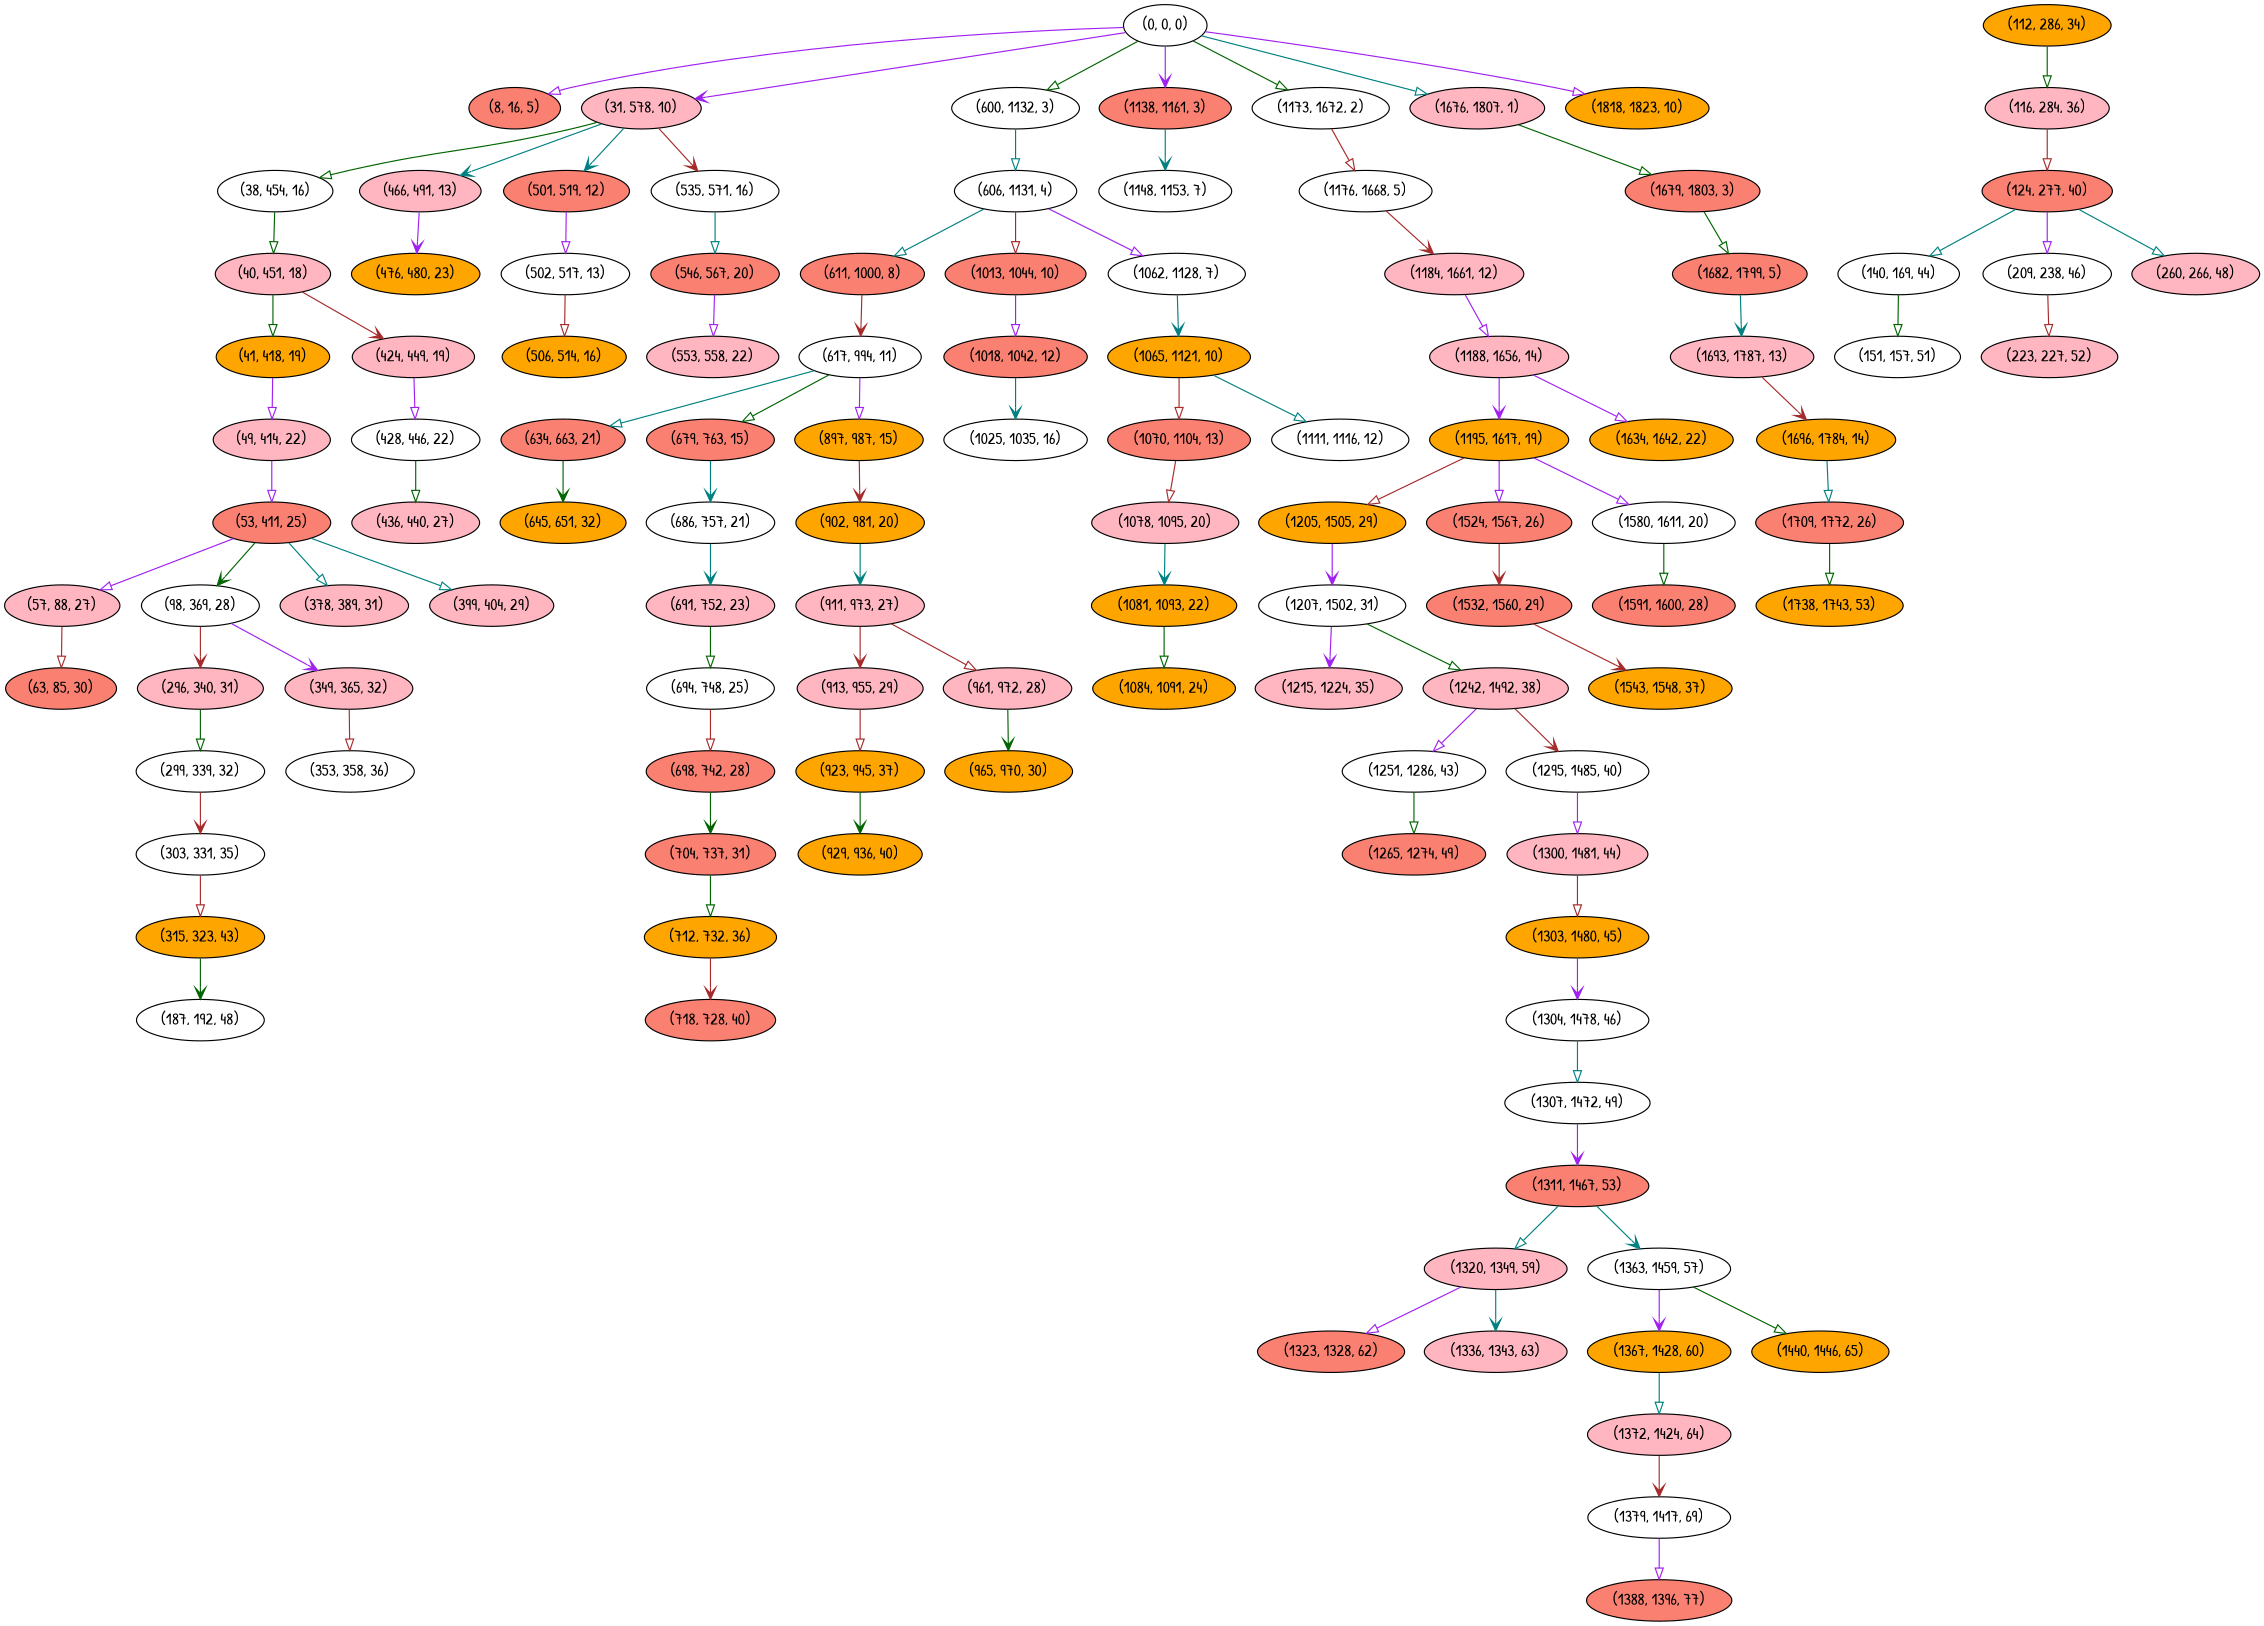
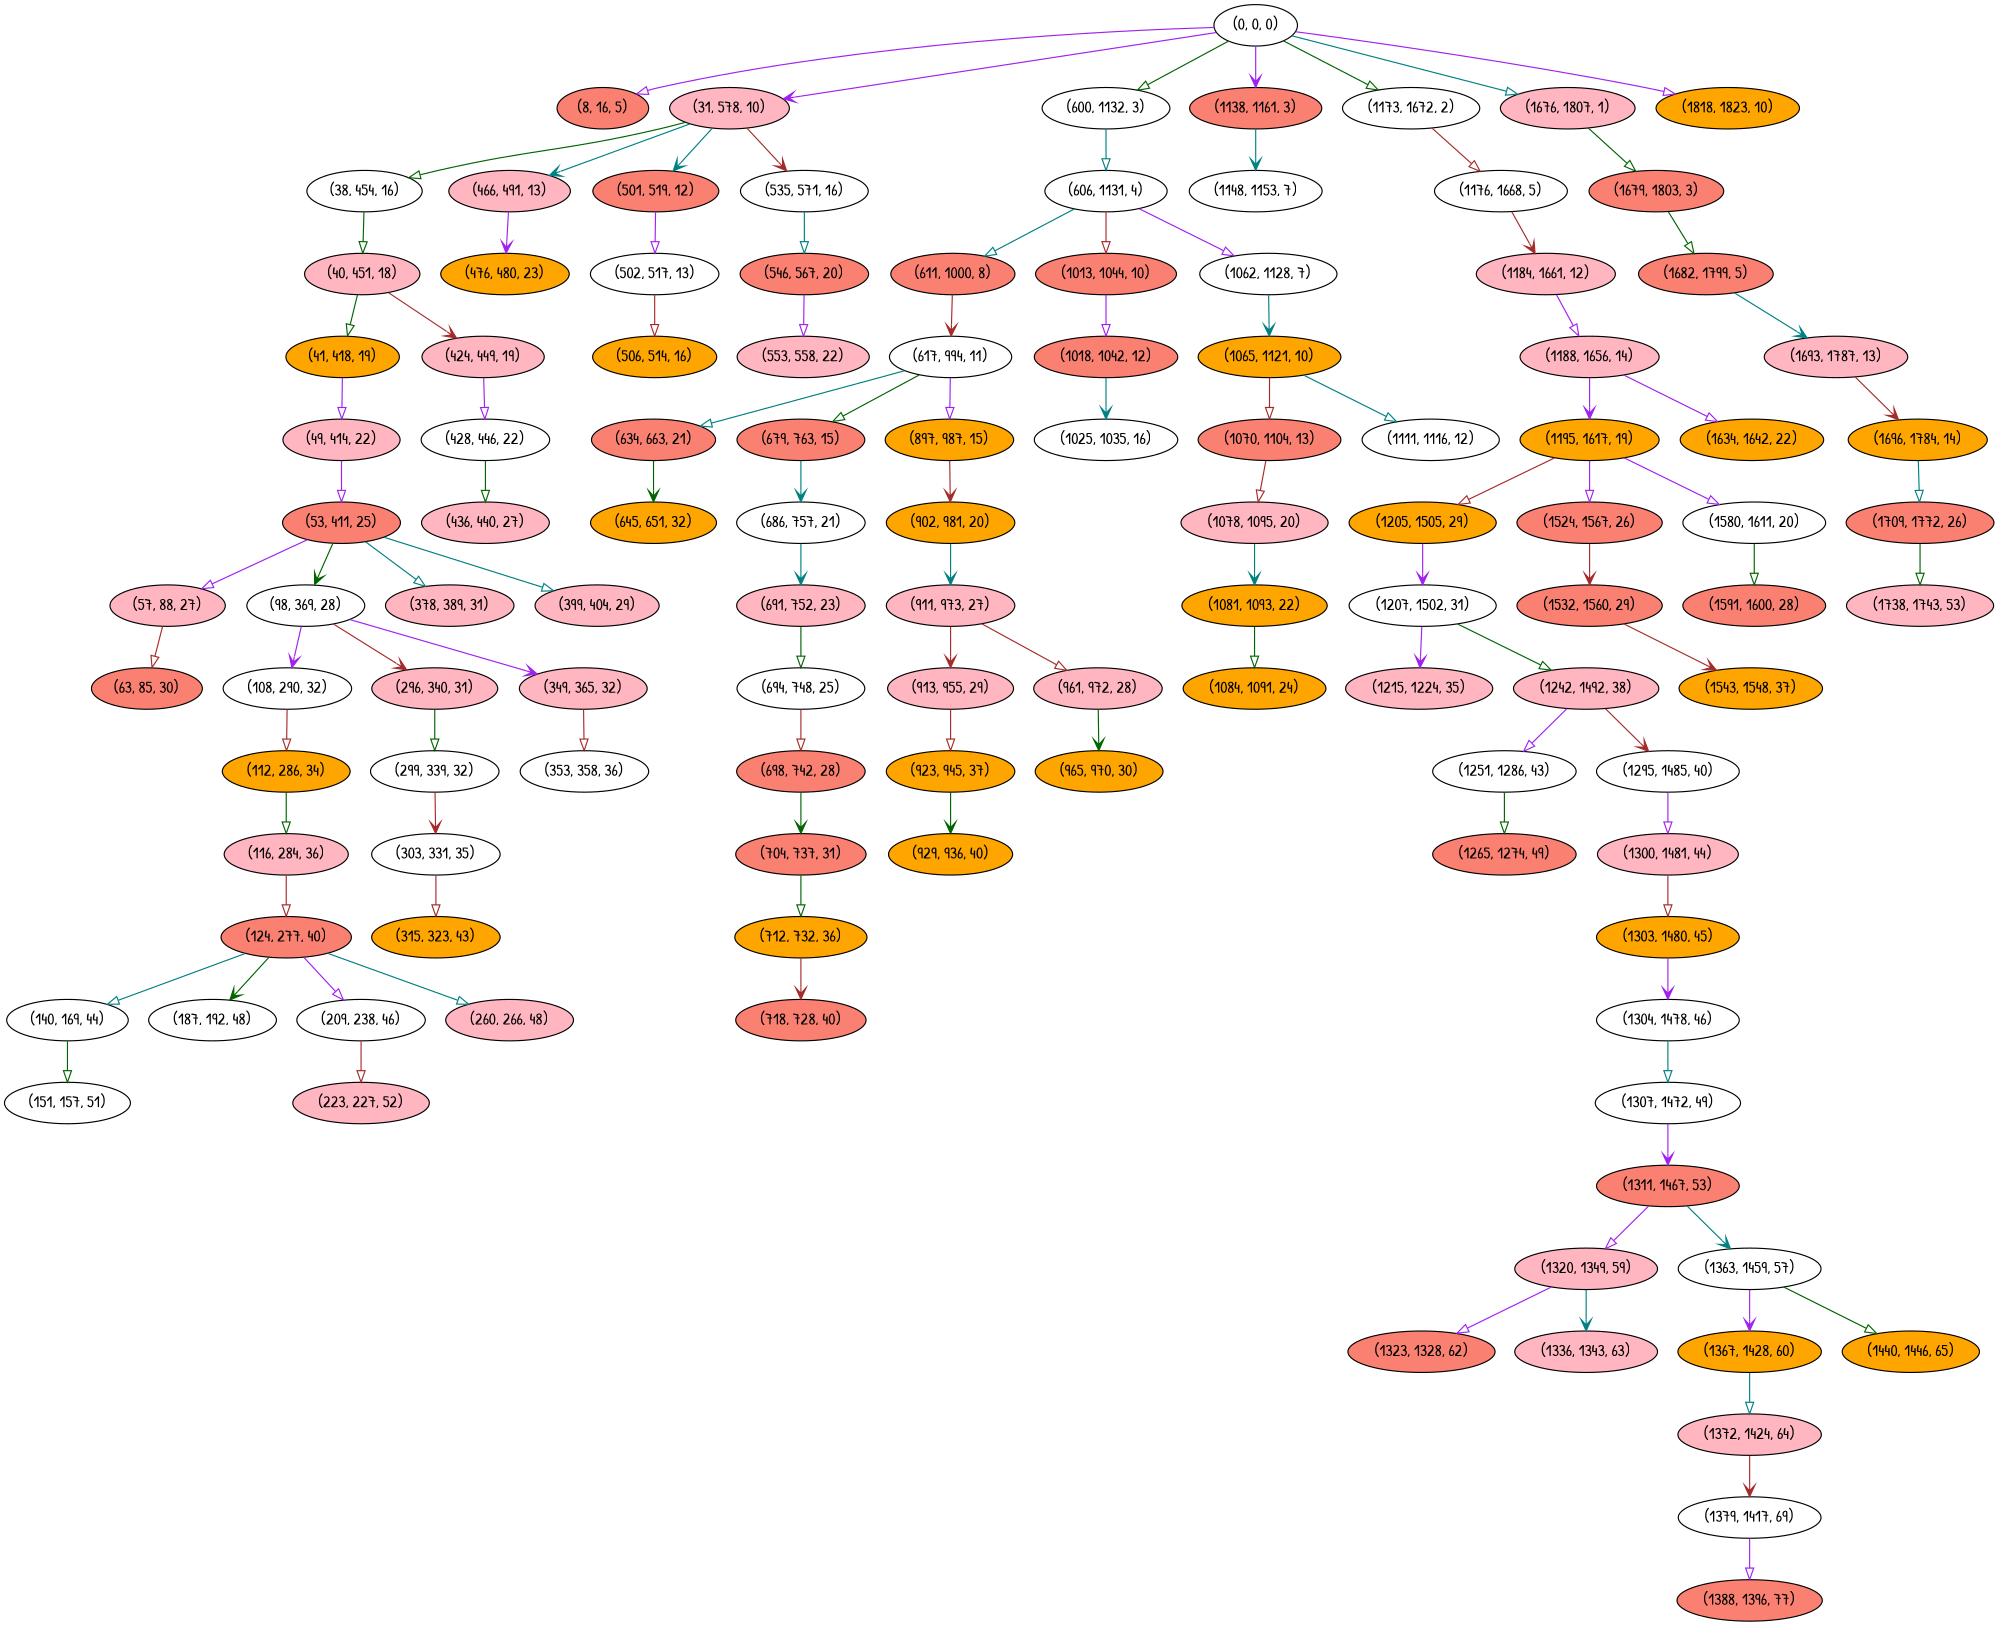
node "(1738, 1743, 53)": fillcolor orange -> lightpink
node "(108, 290, 32)": added
edge "(315, 323, 43)" -> "(187, 192, 48)": now "(124, 277, 40)" -> "(187, 192, 48)"
edge "(1311, 1467, 53)" -> "(1320, 1349, 59)": color teal -> purple
